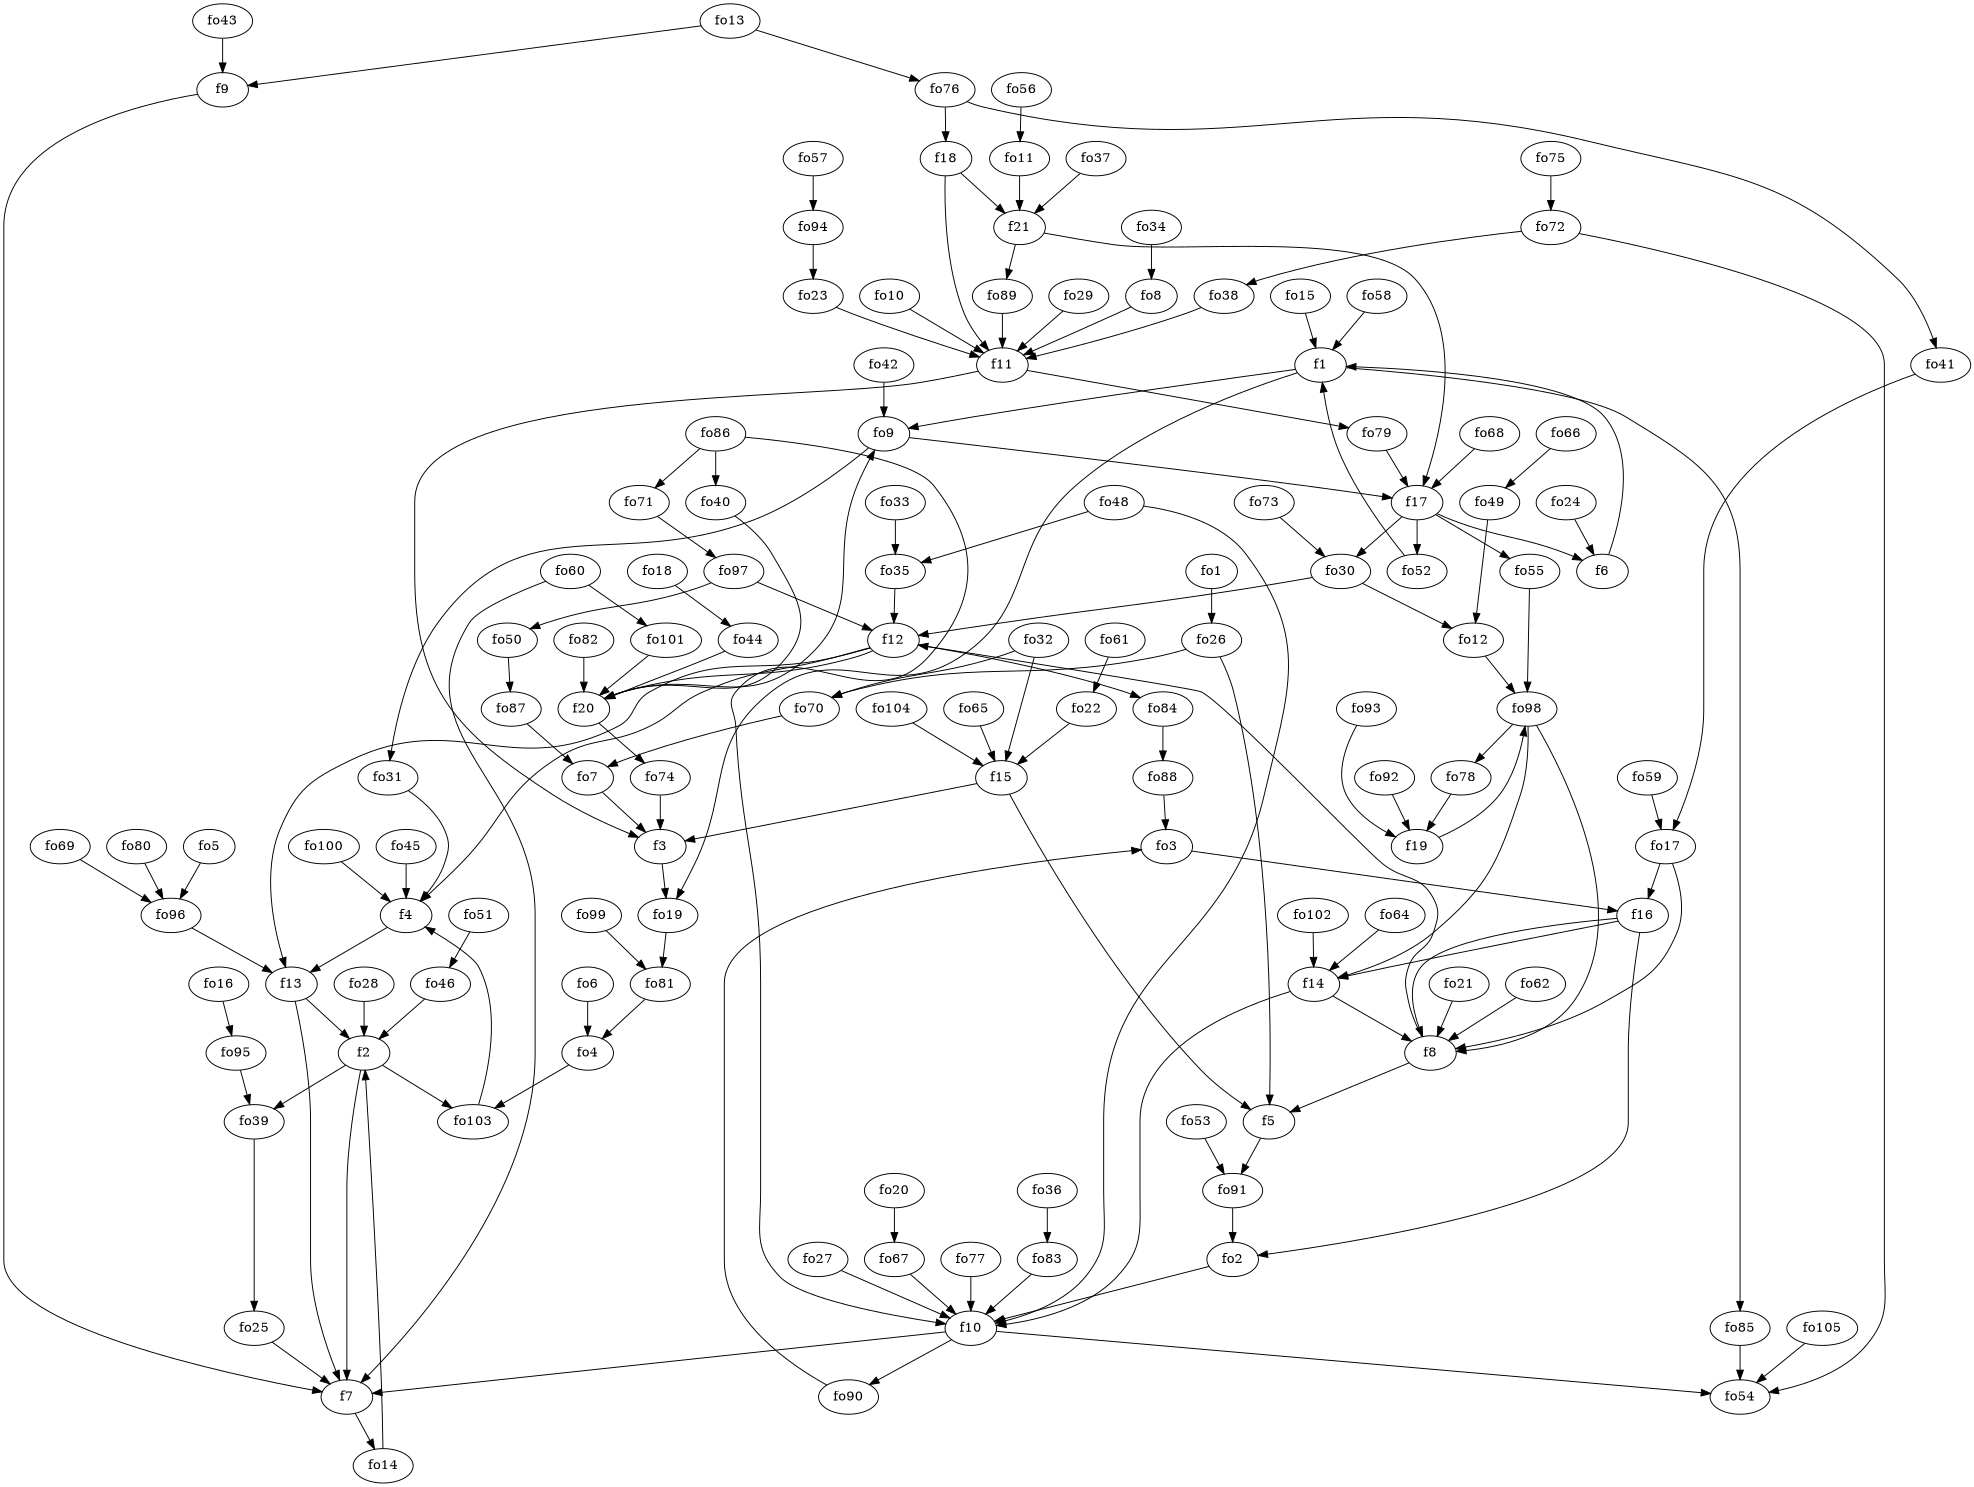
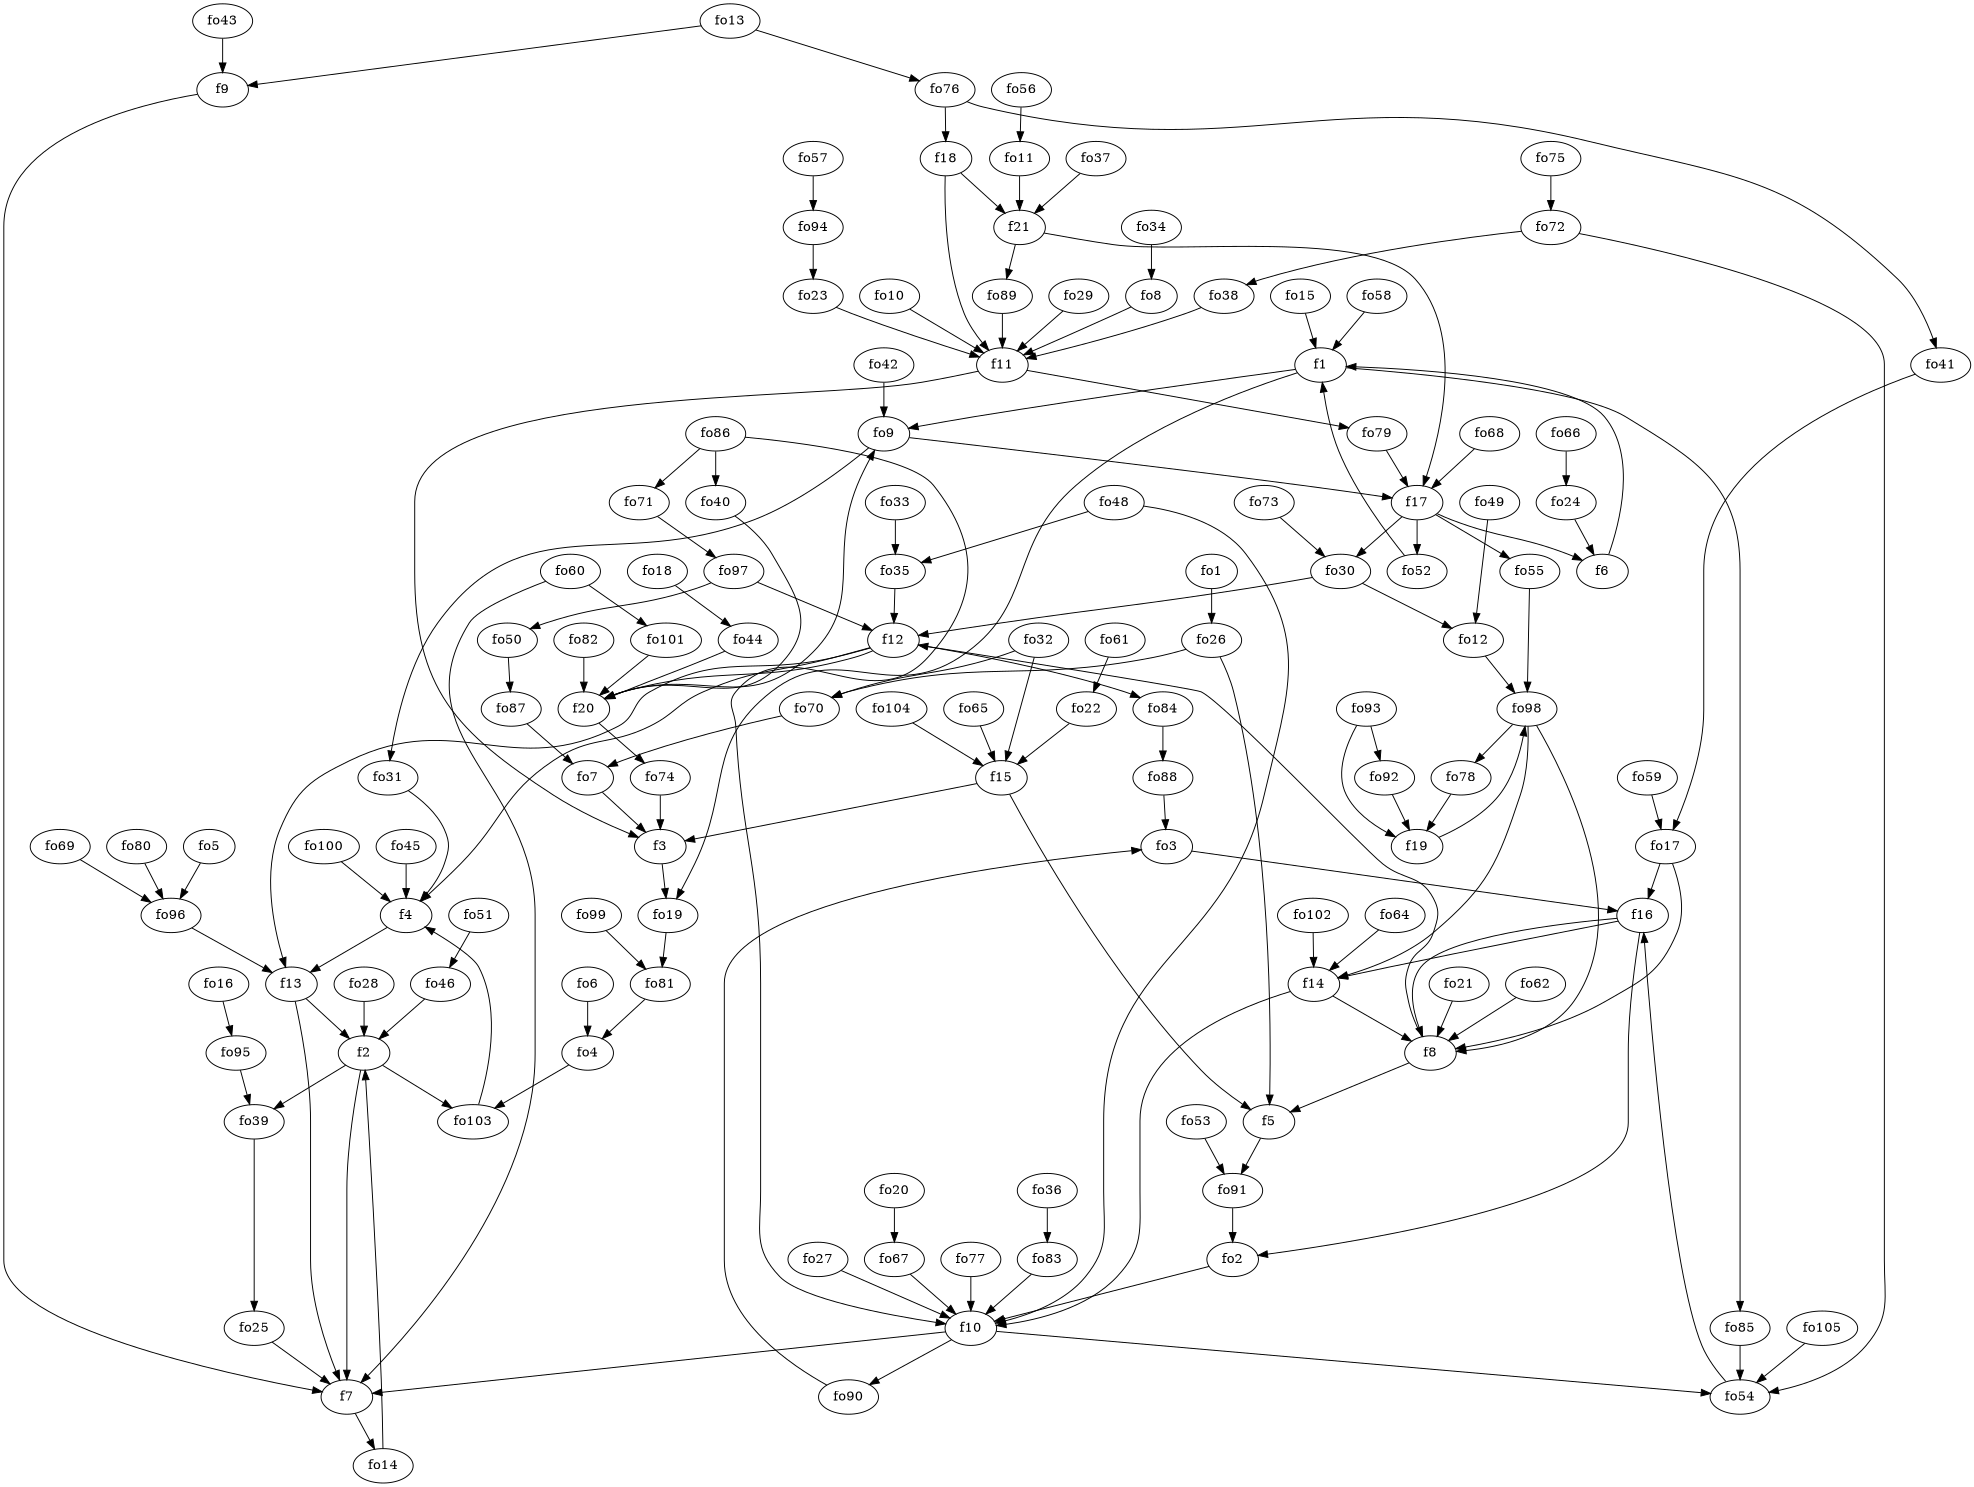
edge "fo66" -> "fo49": now "fo66" -> "fo24"
edge "fo93" -> "fo92": added
edge "fo54" -> "f16": added
